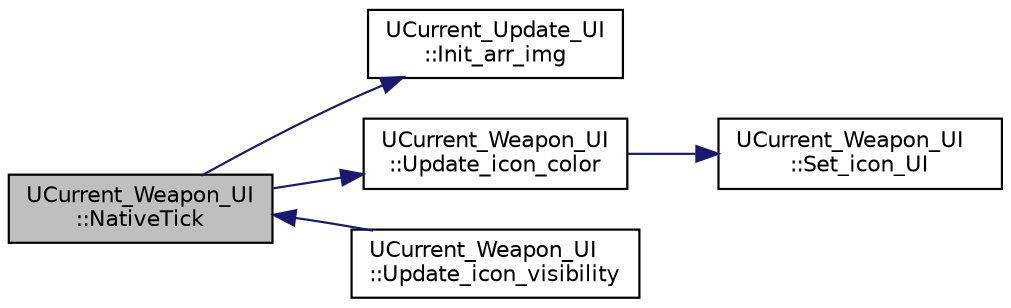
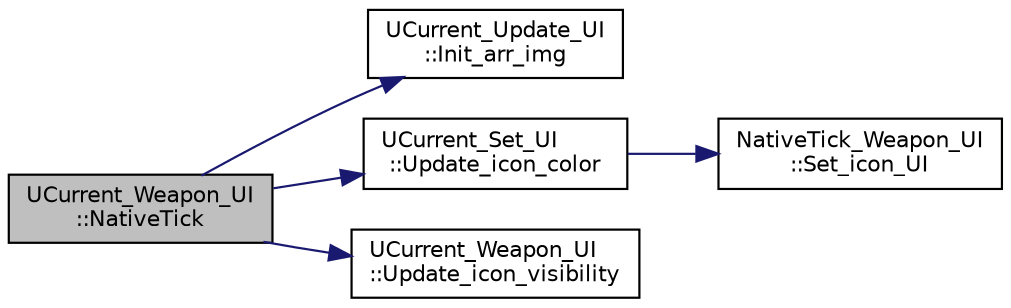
node "UCurrent_Weapon_UI ::Update_icon_color": label "UCurrent_Weapon_UI ::Update_icon_color" -> "UCurrent_Set_UI ::Update_icon_color"
node "UCurrent_Weapon_UI ::Set_icon_UI": label "UCurrent_Weapon_UI ::Set_icon_UI" -> "NativeTick_Weapon_UI ::Set_icon_UI"
edge "UCurrent_Weapon_UI ::Update_icon_visibility" -> "UCurrent_Weapon_UI ::NativeTick": reversed
